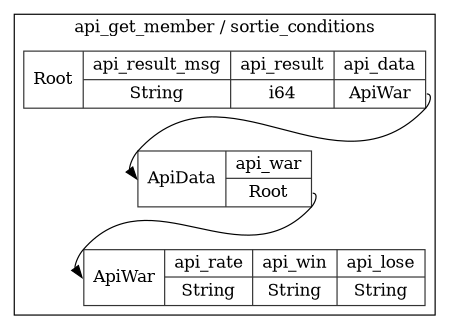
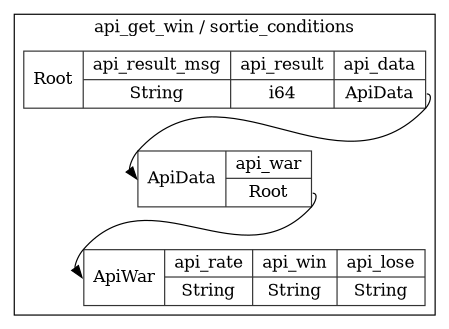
cluster "api_get_member / sortie_conditions": label "api_get_member / sortie_conditions" -> "api_get_win / sortie_conditions"
node "Root": text "ApiWar" -> "ApiData"
